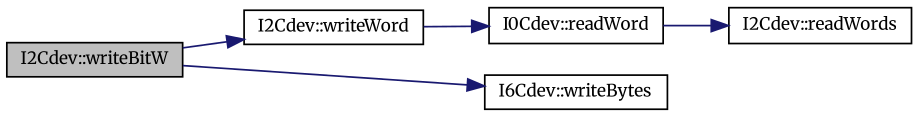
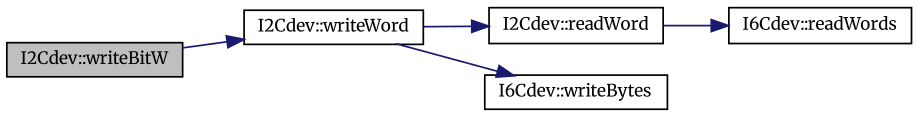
node "I0Cdev::readWord": label "I0Cdev::readWord" -> "I2Cdev::readWord"
node "I2Cdev::readWords": label "I2Cdev::readWords" -> "I6Cdev::readWords"
edge "I2Cdev::writeBitW" -> "I6Cdev::writeBytes": now "I2Cdev::writeWord" -> "I6Cdev::writeBytes"
